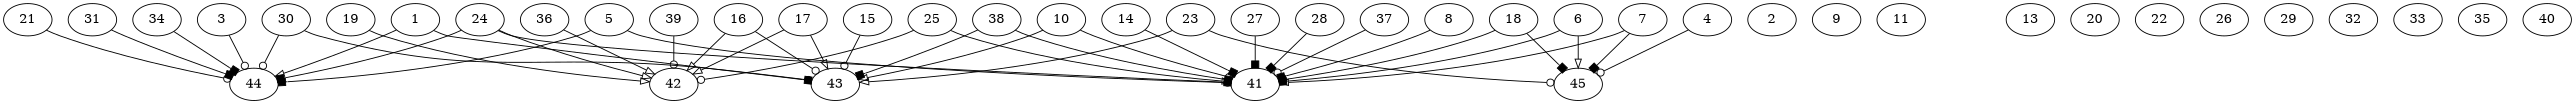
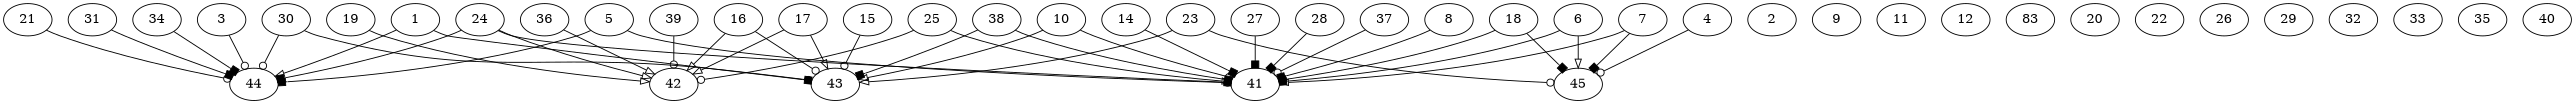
node "12": added
node "13": label "13" -> "83"
